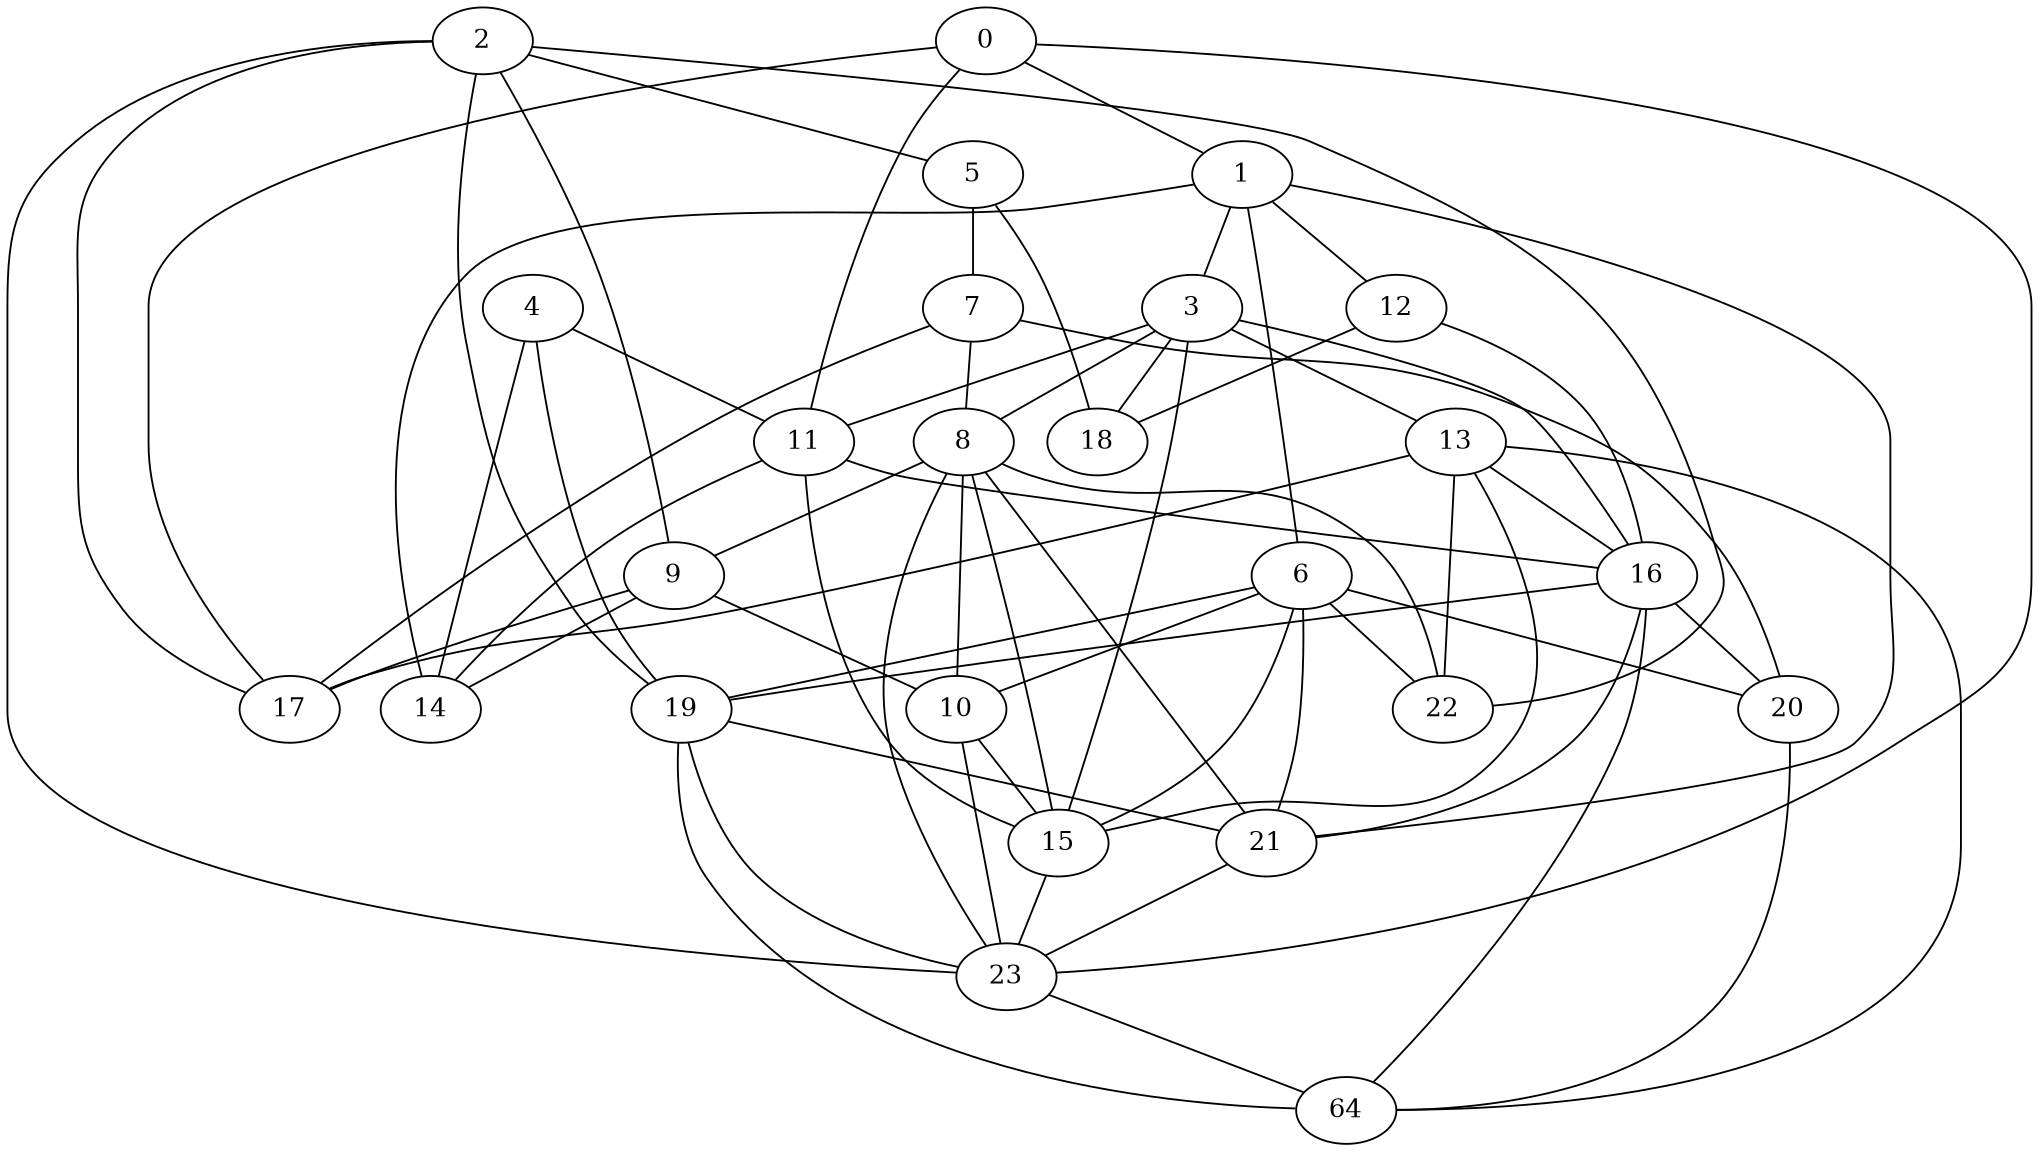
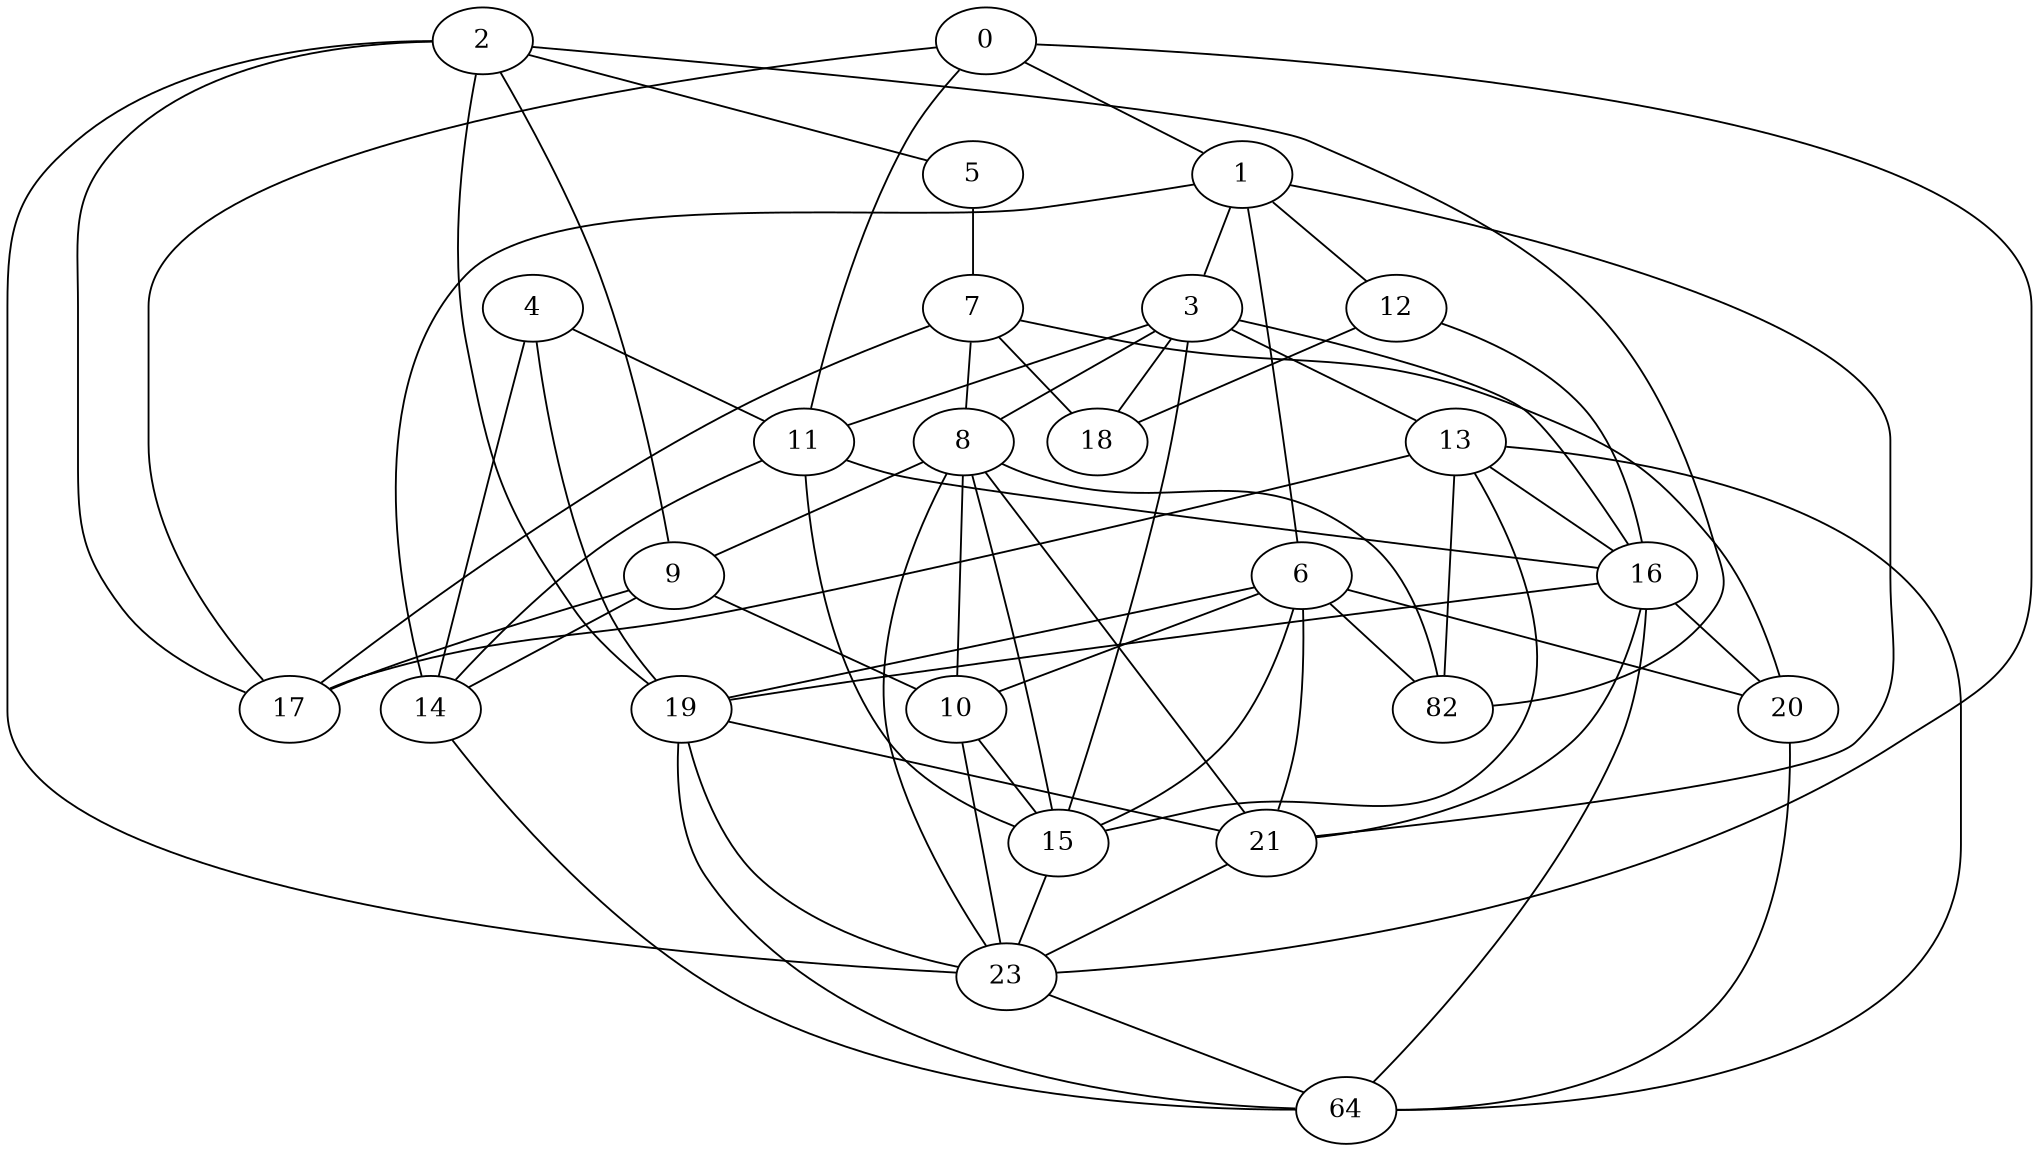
edge "5" -- "18": now "7" -- "18"
node "22": label "22" -> "82"
edge "14" -- "64": added
